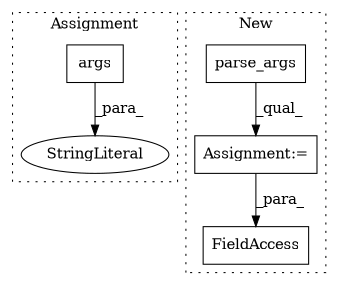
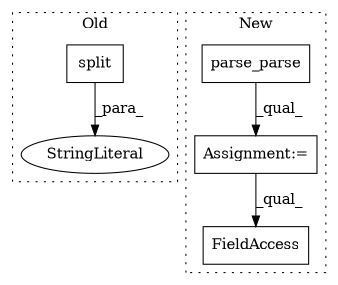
cluster "Assignment": label "Assignment" -> "Old"
node "args": label "args" -> "split"
node "parse_args": label "parse_args" -> "parse_parse"
edge "Assignment:=" -> "FieldAccess": label "_para_" -> "_qual_"
